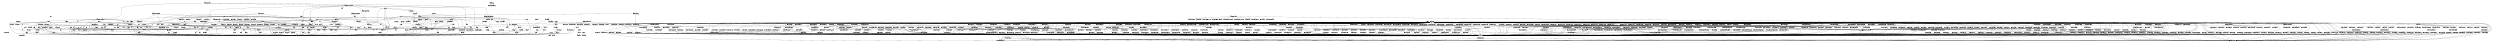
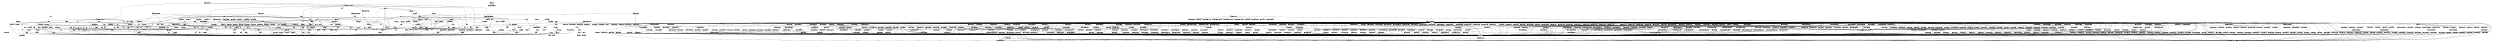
node "lighttpd-module-dirlisting": added
